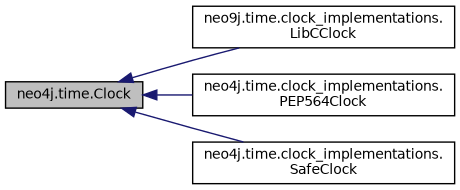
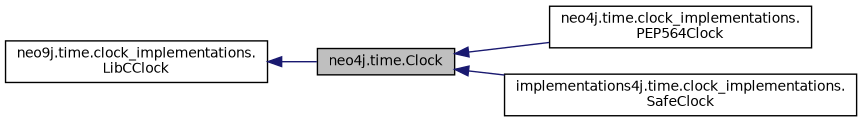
edge "neo9j.time.clock_implementations. LibCClock" -> "neo4j.time.Clock": reversed
node "neo4j.time.clock_implementations. SafeClock": label "neo4j.time.clock_implementations. SafeClock" -> "implementations4j.time.clock_implementations. SafeClock"
